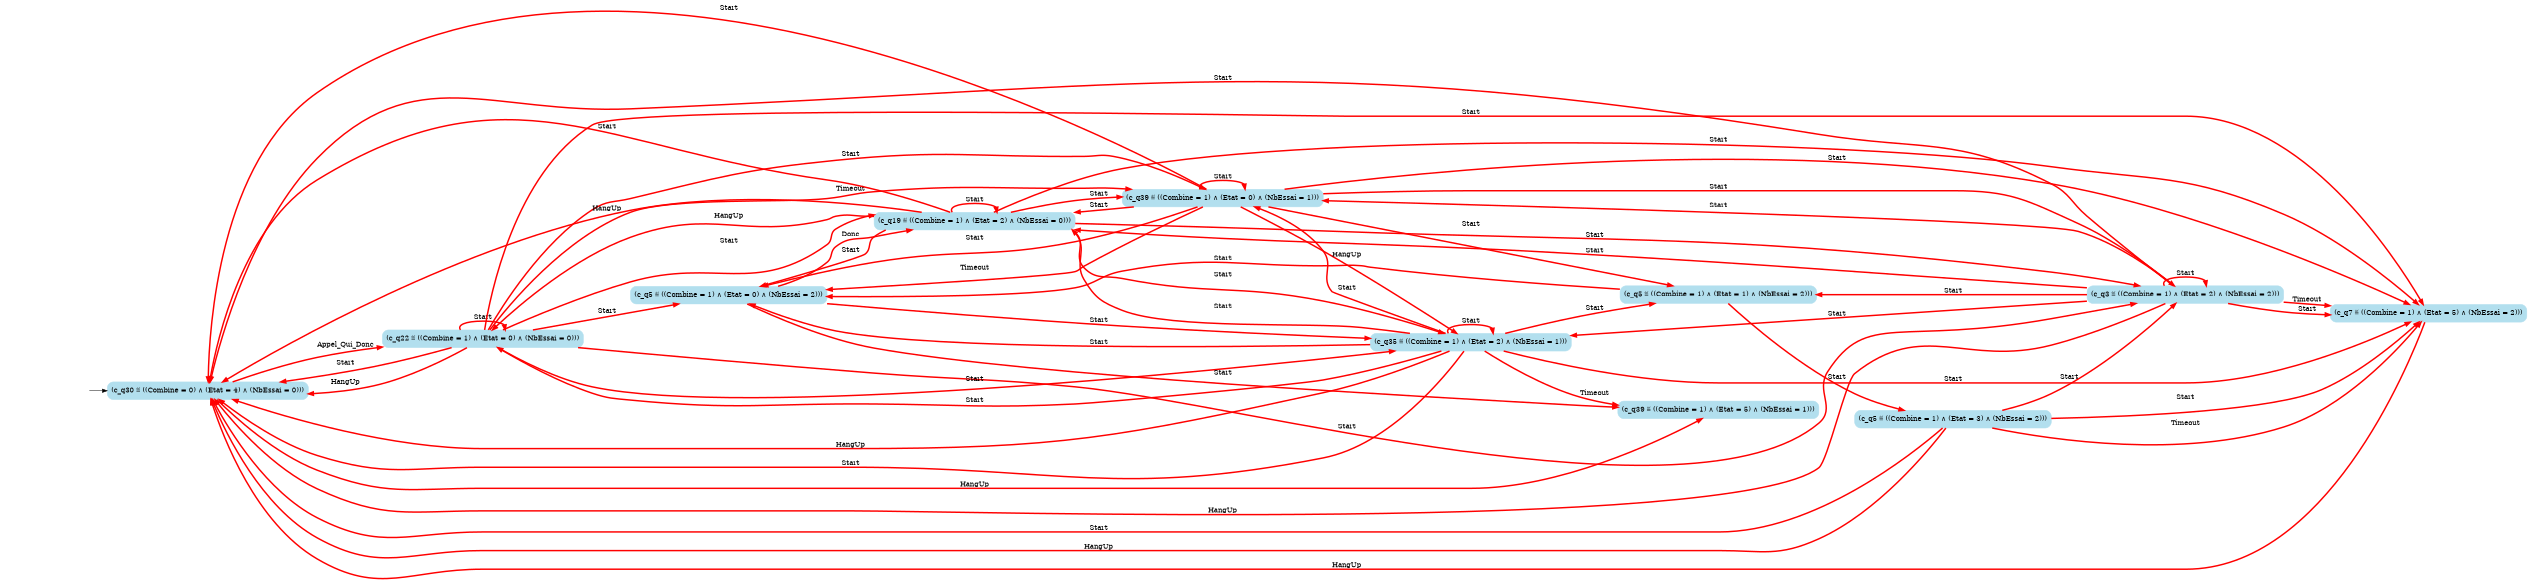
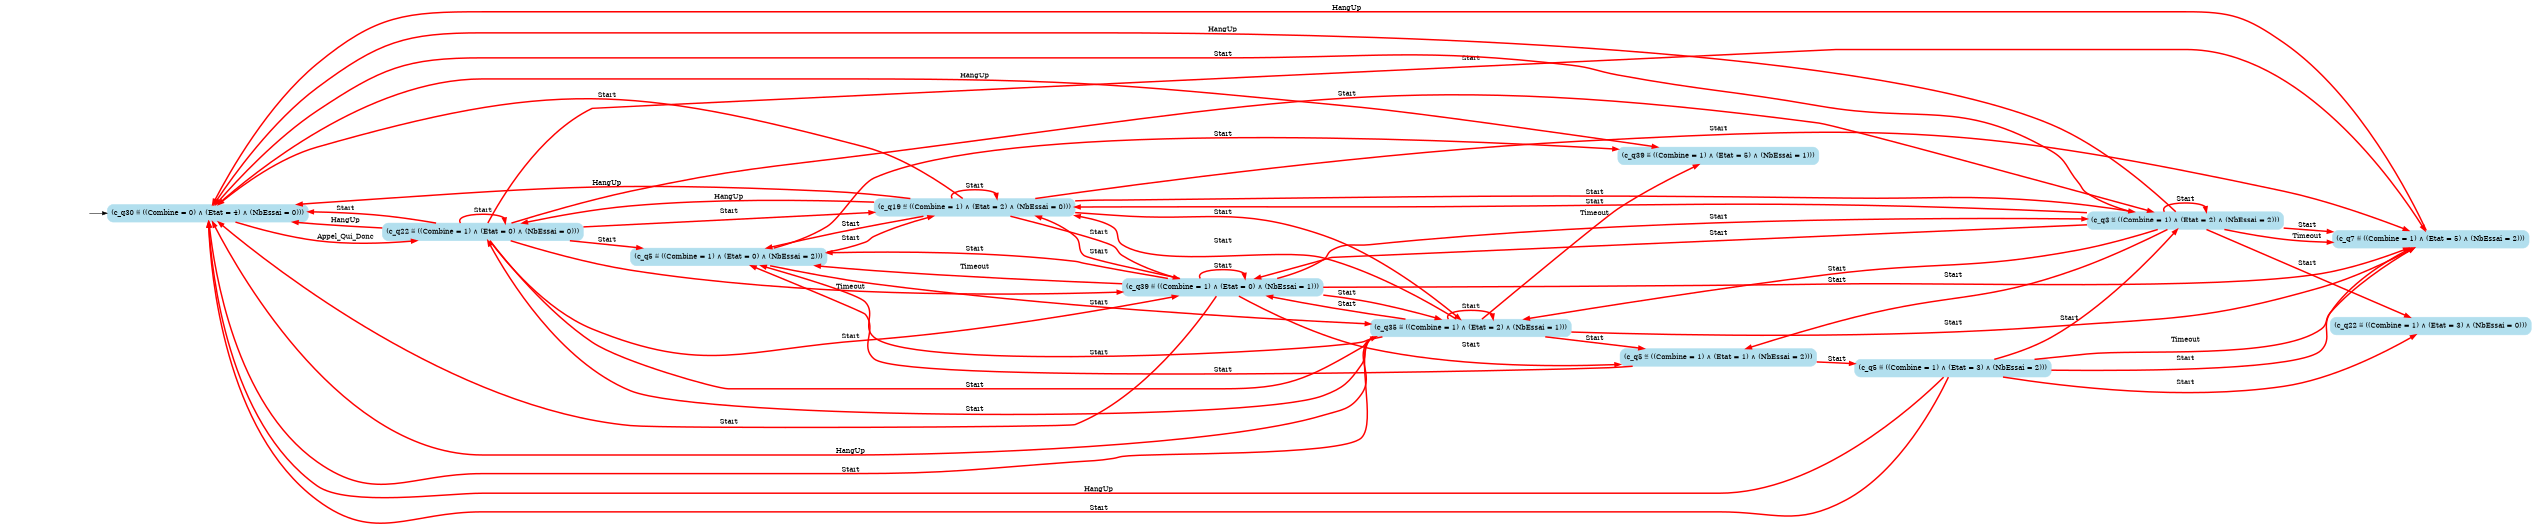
edge "(c_q5 ≝ ((Combine = 1) ∧ (Etat = 0) ∧ (NbEssai = 2)))" -> "(c_q19 ≝ ((Combine = 1) ∧ (Etat = 2) ∧ (NbEssai = 0)))": label "Donc" -> "Start"
edge "(c_q39 ≝ ((Combine = 1) ∧ (Etat = 0) ∧ (NbEssai = 1)))" -> "(c_q35 ≝ ((Combine = 1) ∧ (Etat = 2) ∧ (NbEssai = 1)))": label "HangUp" -> "Start"
node "(c_q22 ≝ ((Combine = 1) ∧ (Etat = 3) ∧ (NbEssai = 0)))": added
